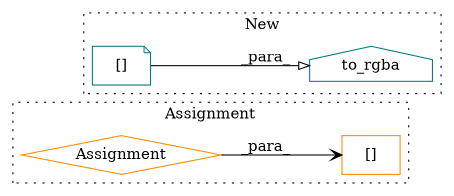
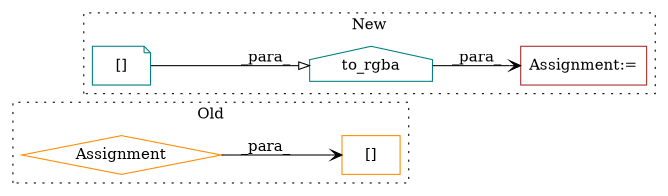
node "Assignment:=": added
cluster "Assignment": label "Assignment" -> "Old"
